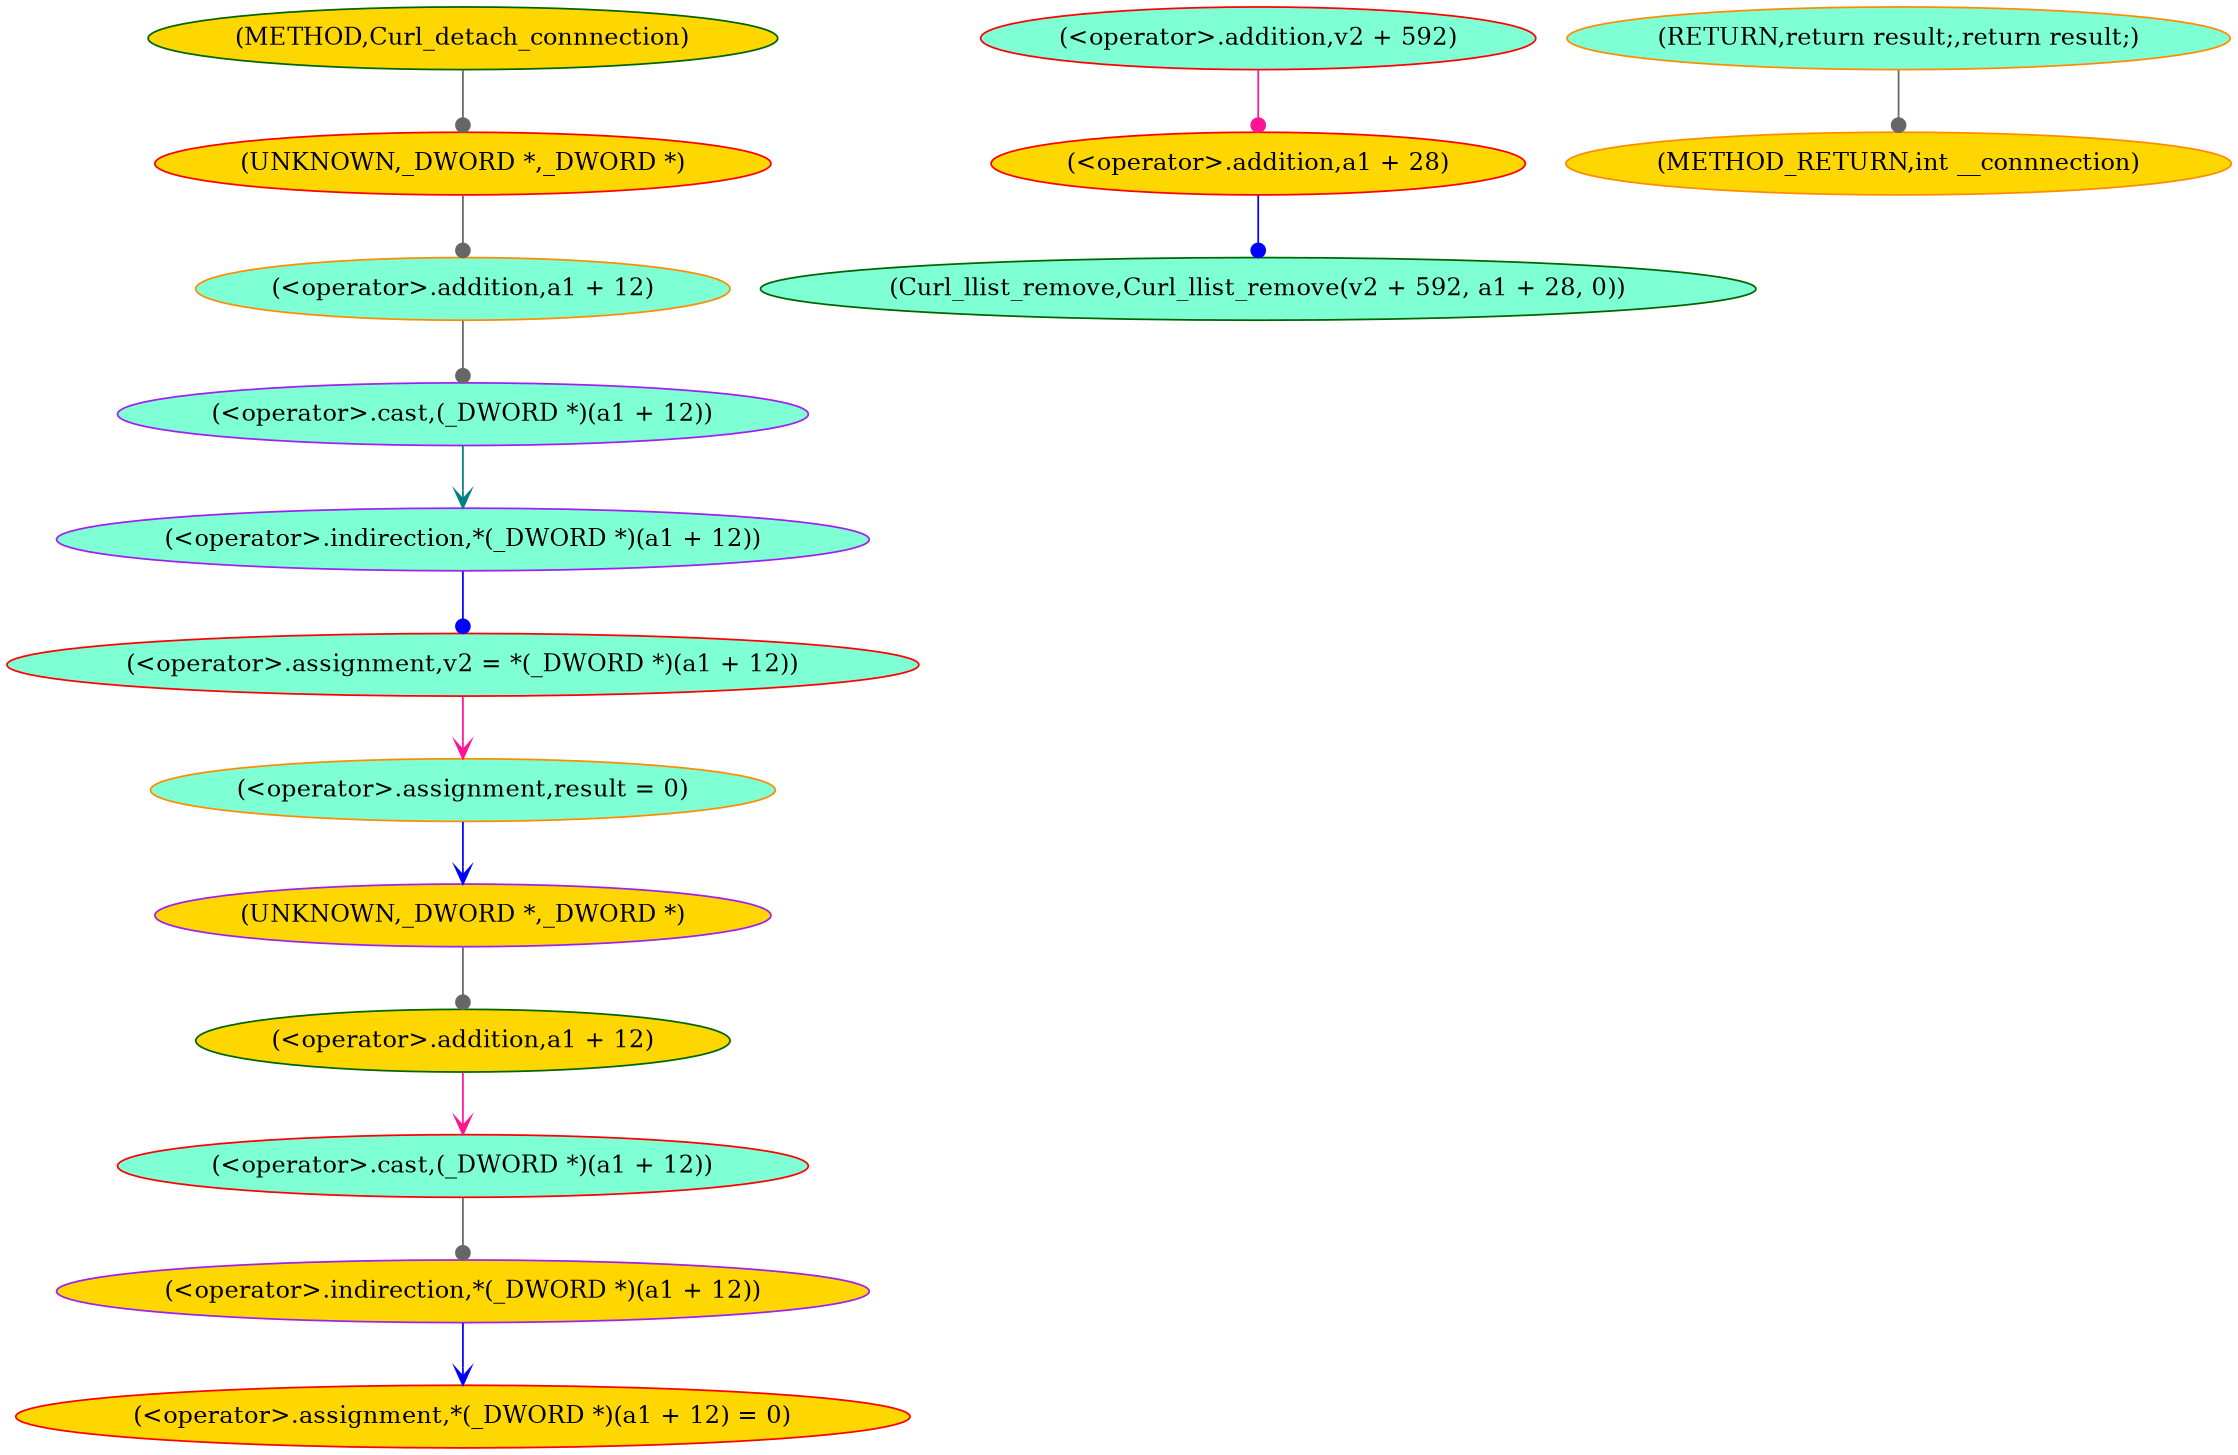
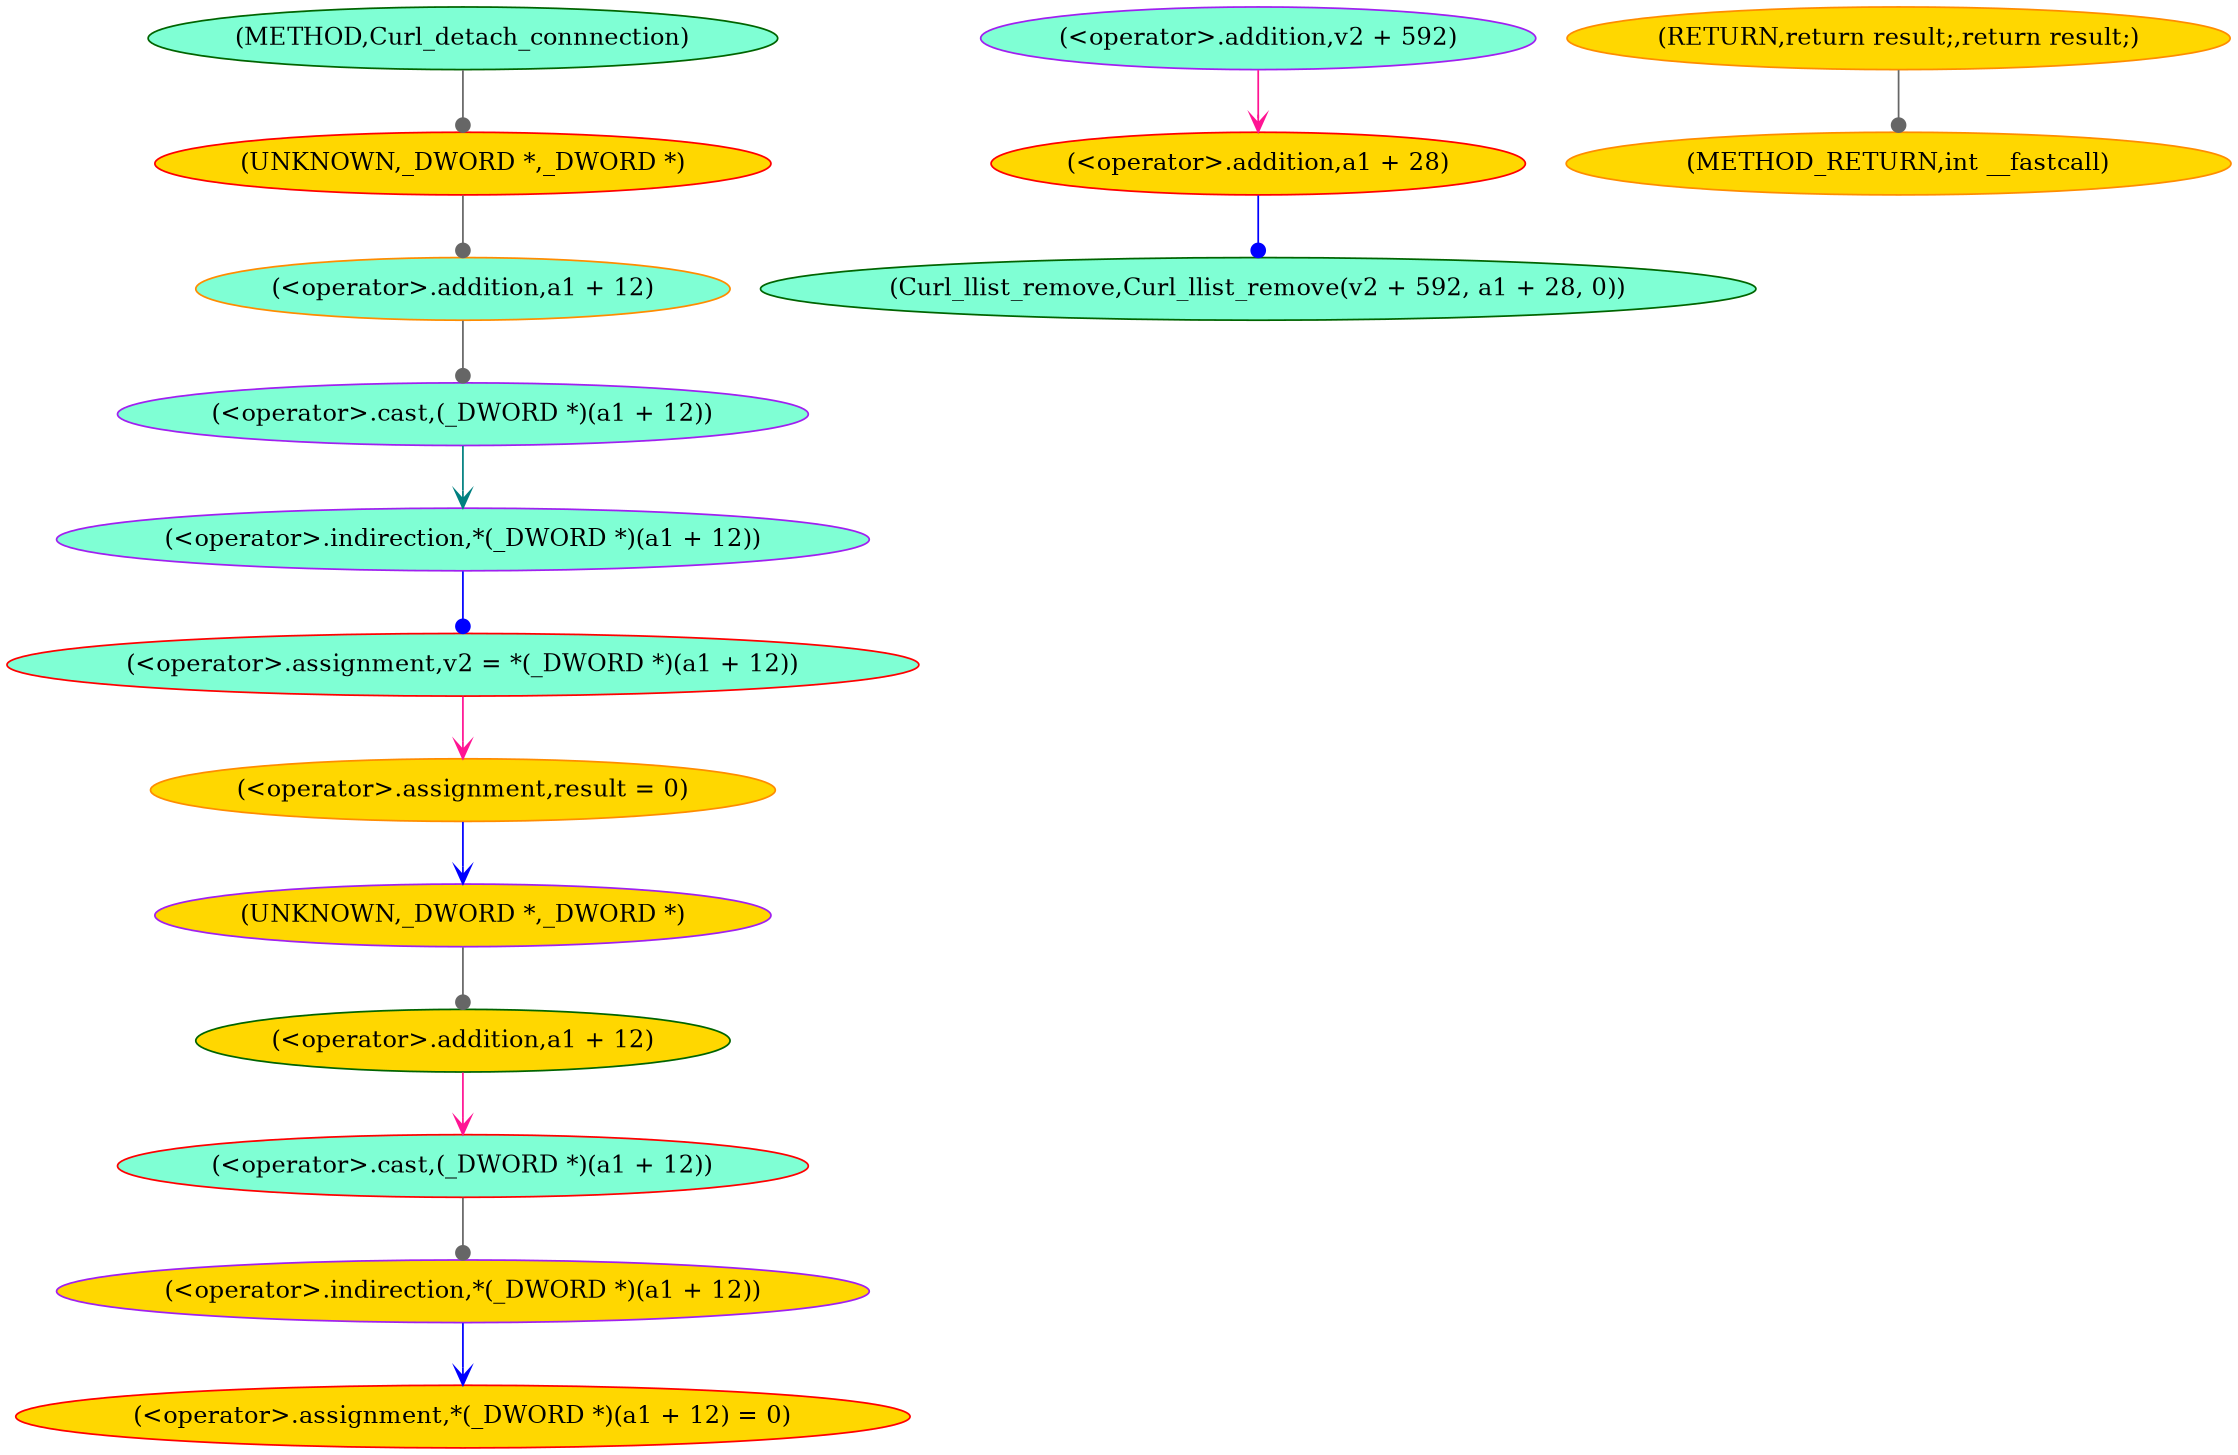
node "(METHOD,Curl_detach_connnection)": fillcolor gold -> aquamarine
node "(<operator>.addition,v2 + 592)": color red -> purple
node "(RETURN,return result;,return result;)": fillcolor aquamarine -> gold
edge "(<operator>.addition,v2 + 592)" -> "(<operator>.addition,a1 + 28)": arrowhead dot -> vee
node "(METHOD_RETURN,int __connnection)": label "(METHOD_RETURN,int __connnection)" -> "(METHOD_RETURN,int __fastcall)"
node "(<operator>.assignment,result = 0)": fillcolor aquamarine -> gold
